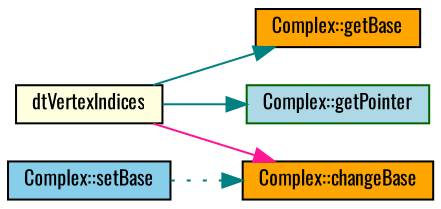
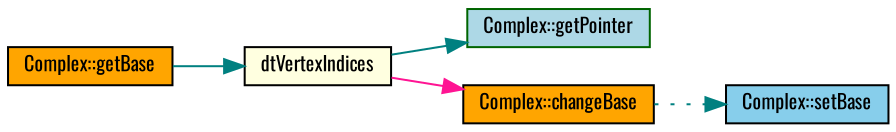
edge "dtVertexIndices" -> "Complex::getBase": reversed
edge "Complex::setBase" -> "Complex::changeBase": reversed
